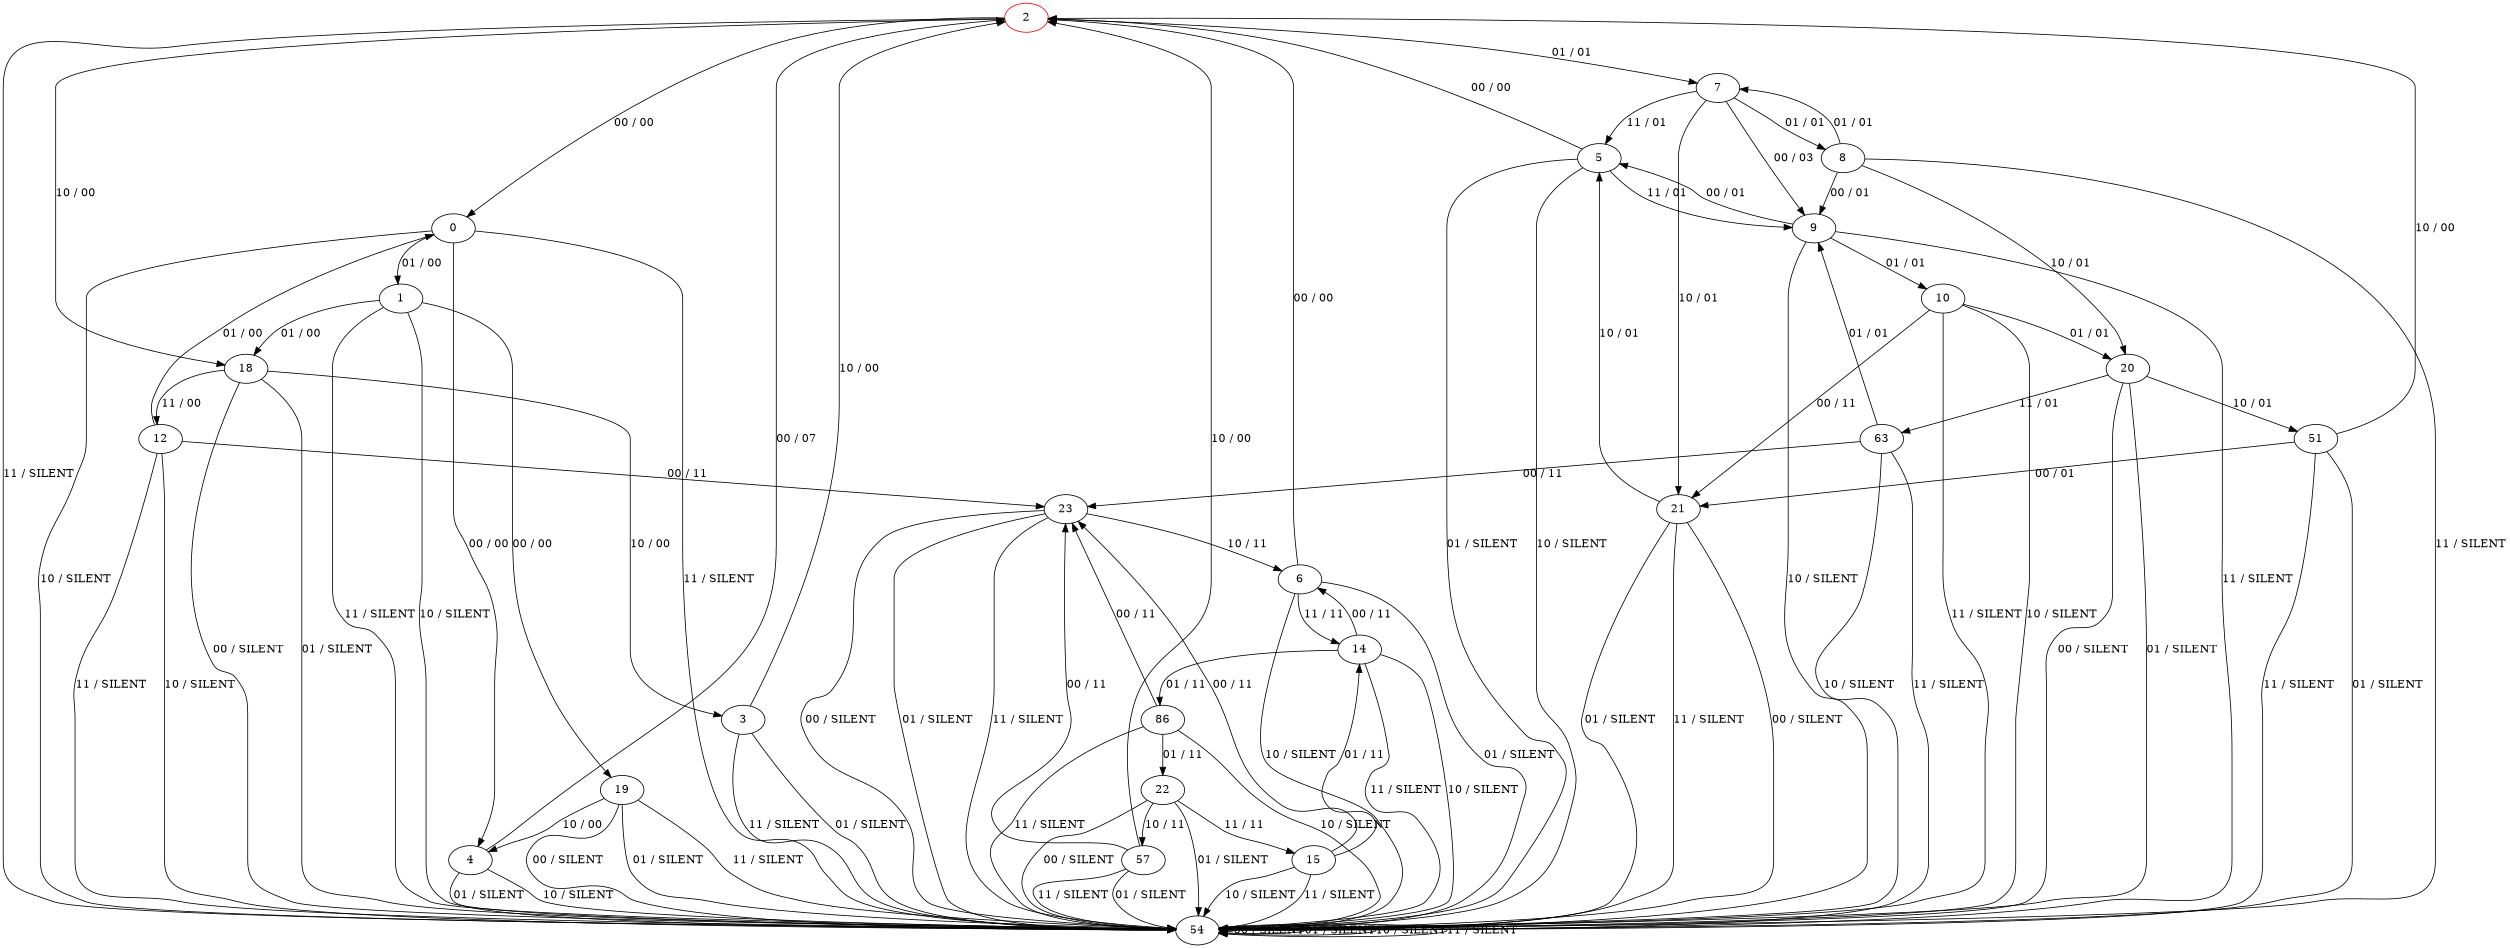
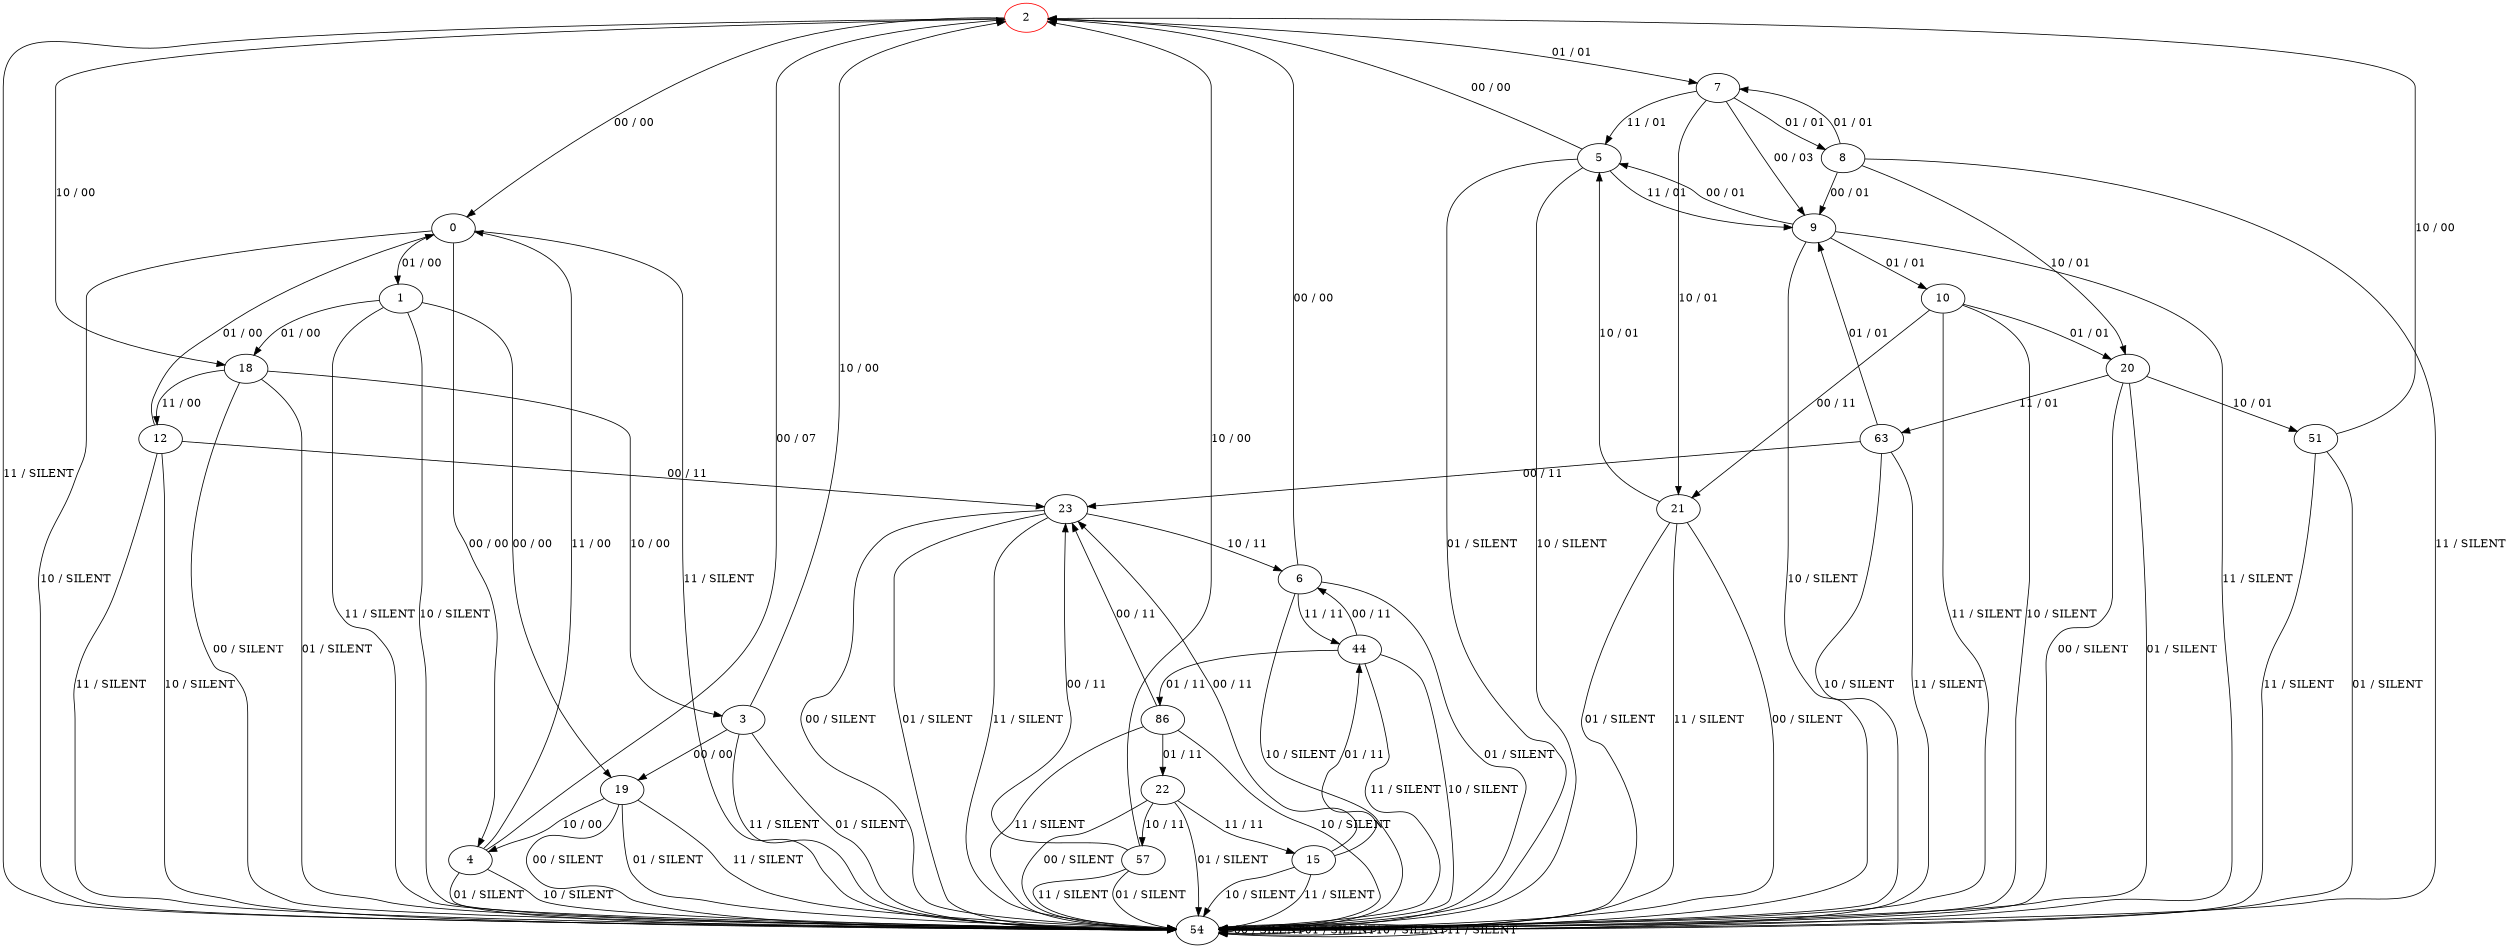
edge "51" -> "21": removed, label "00 / 01"
edge "4" -> "0": added, label "11 / 00"
node "14": label "14" -> "44"
edge "3" -> "19": added, label "00 / 00"
